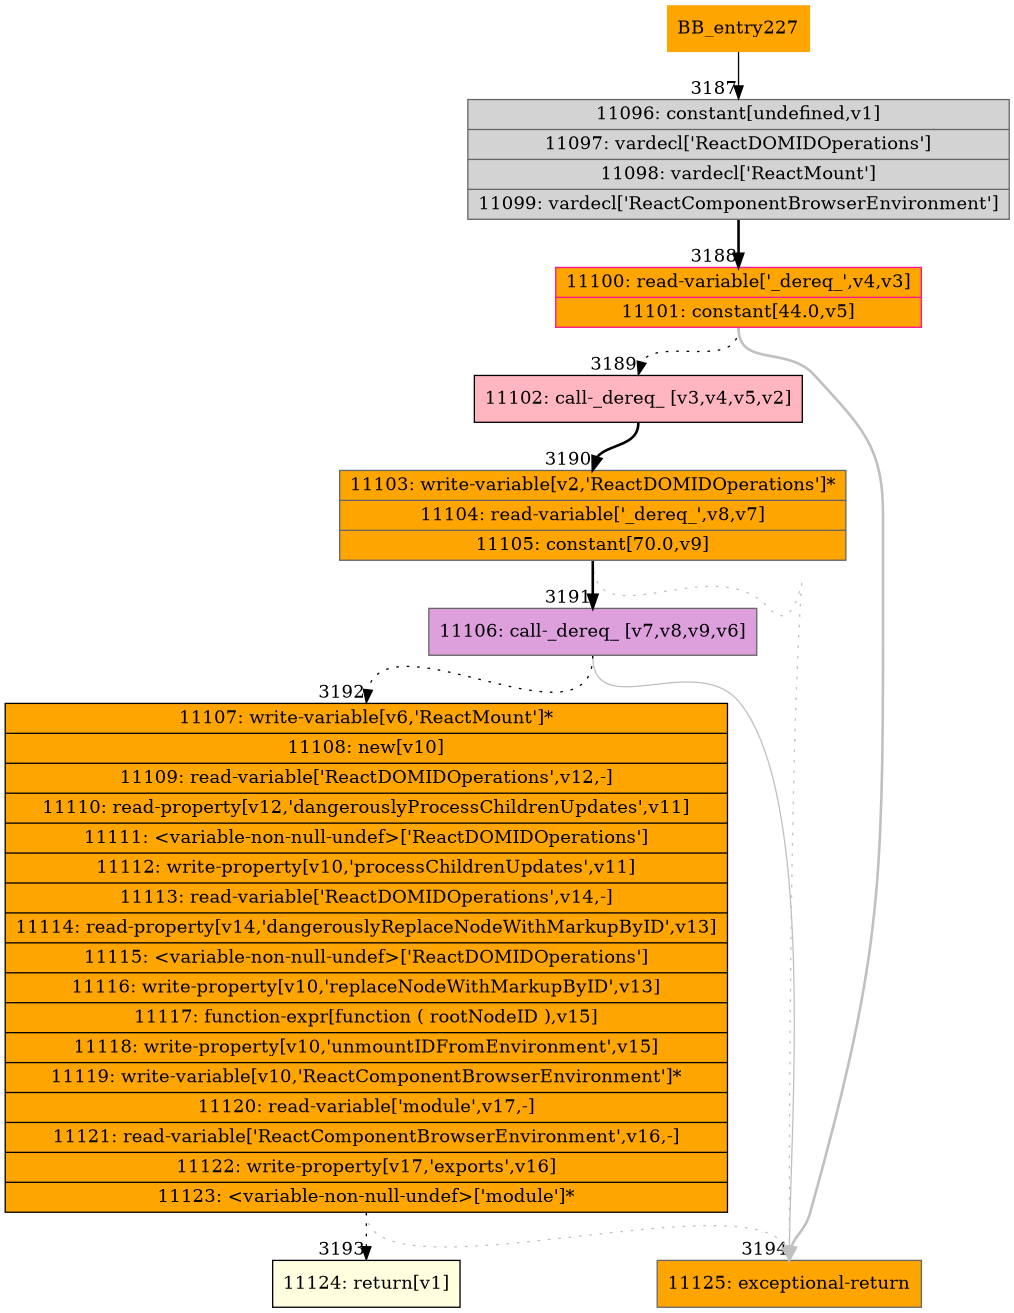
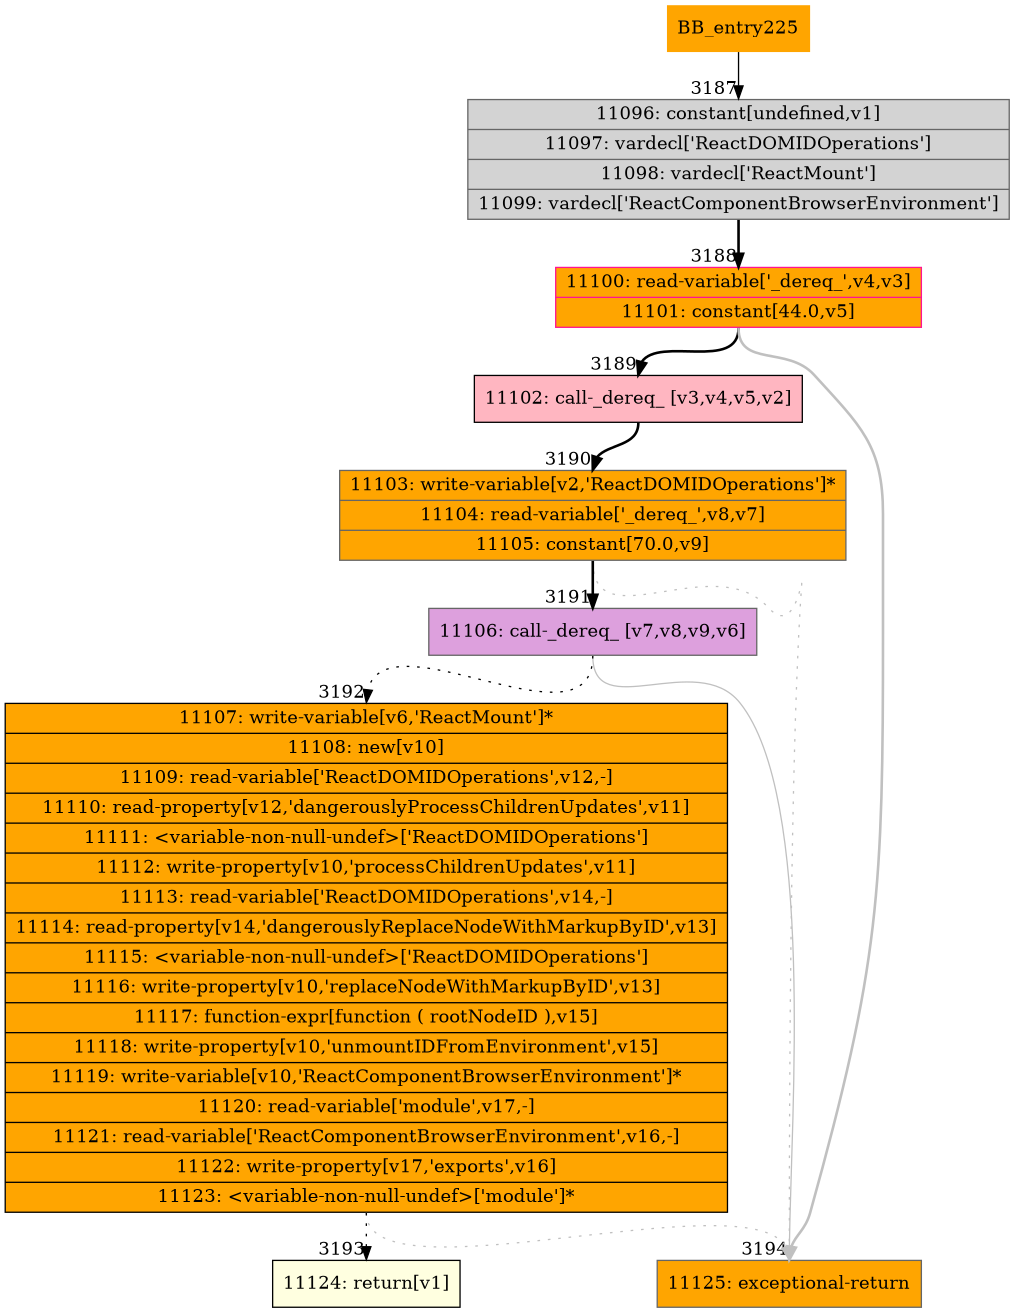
node "BB_entry227": label "BB_entry227" -> "BB_entry225"
edge "11100: read-variable['_dereq_',v4,v3]" -> "11102: call-_dereq_ [v3,v4,v5,v2]": style dotted -> bold
